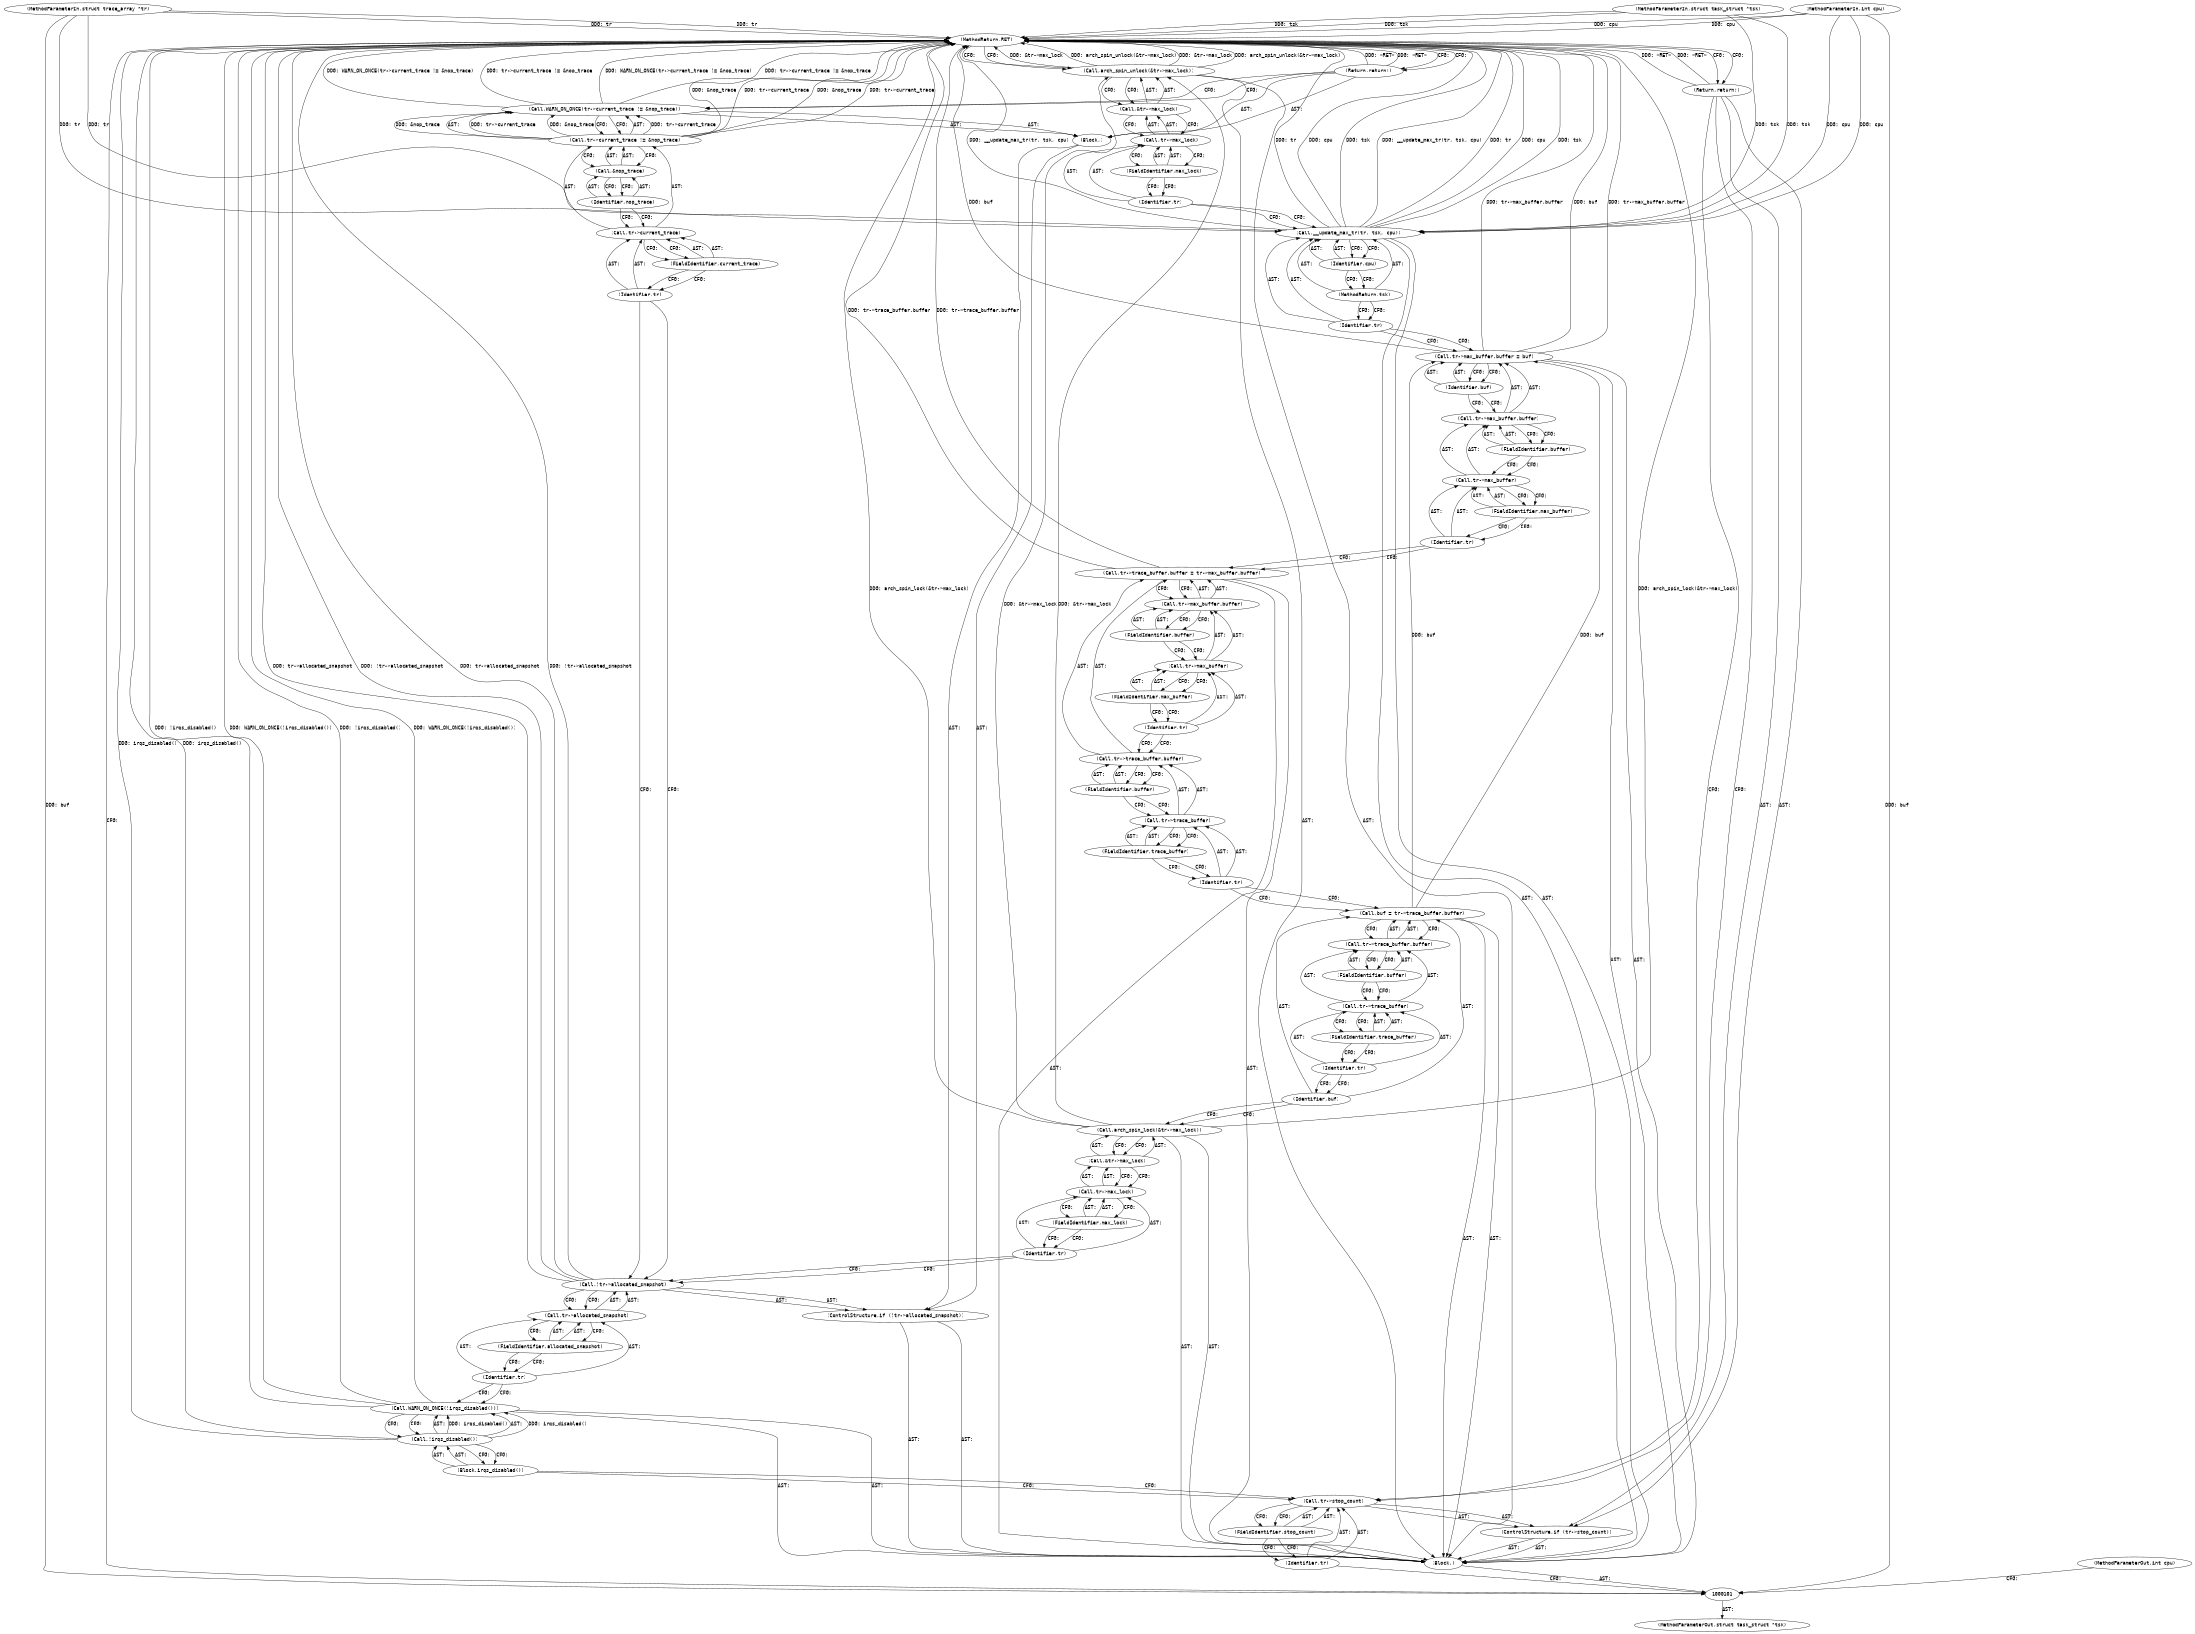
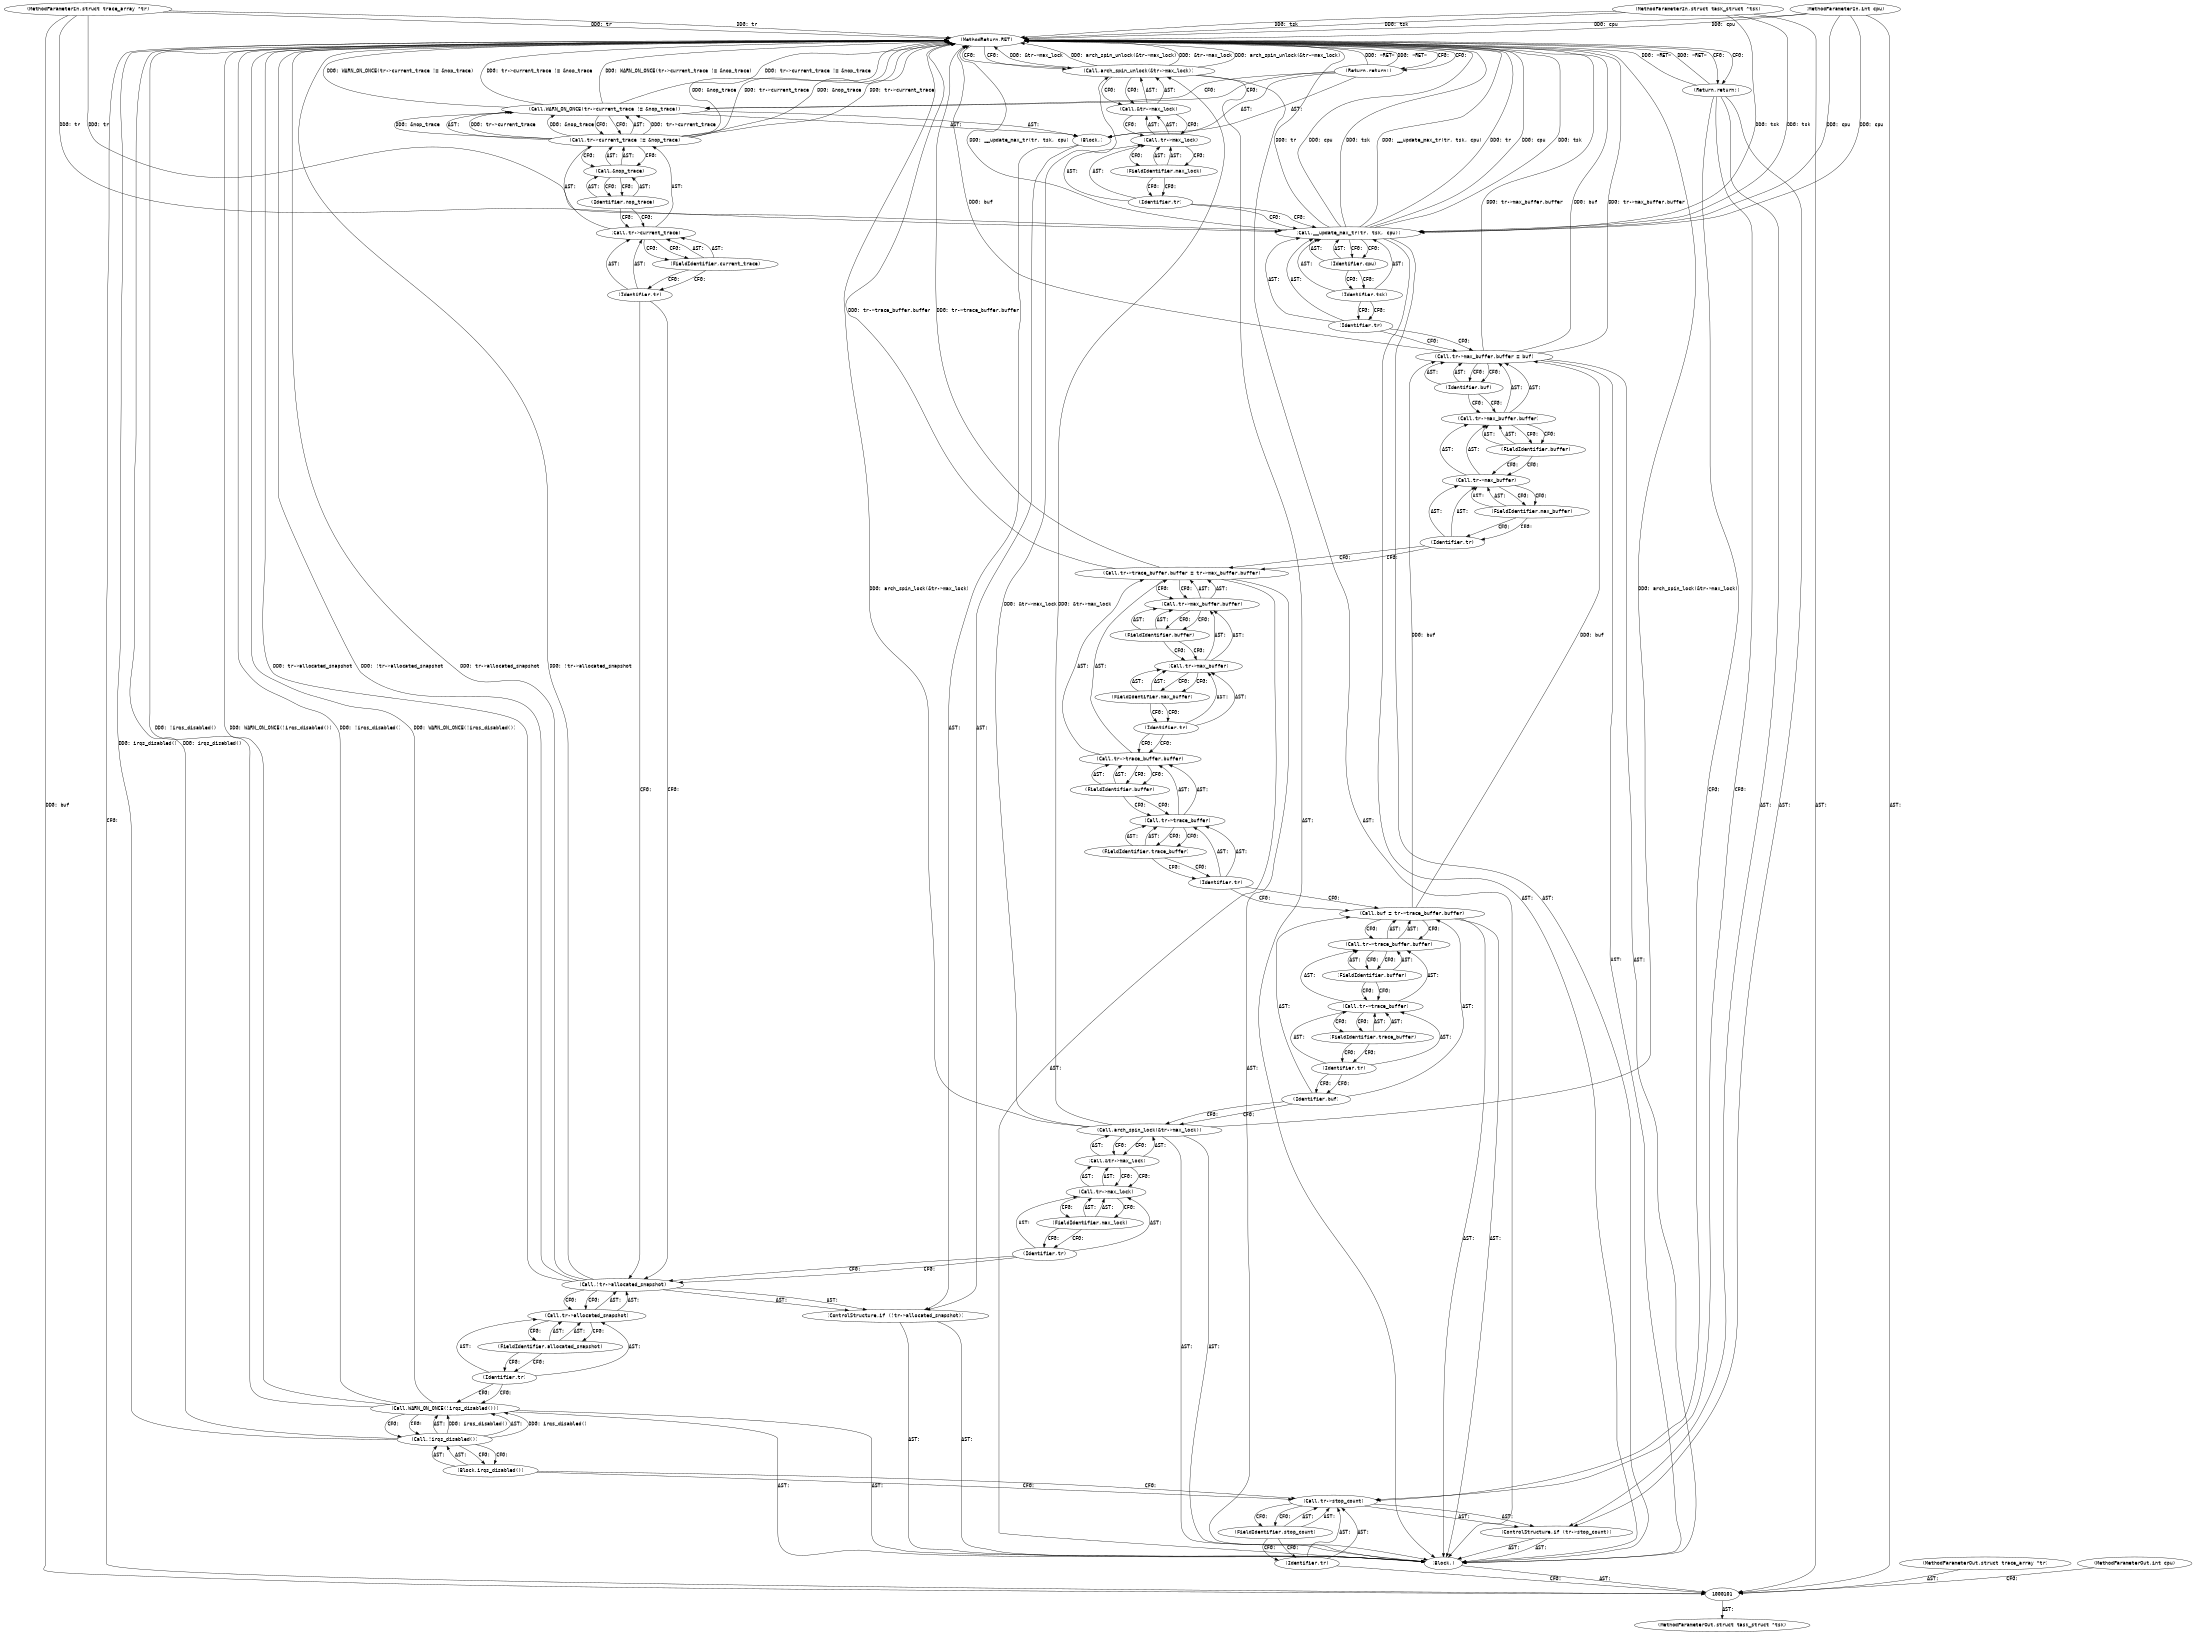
node "(MethodReturn,tsk)": label "(MethodReturn,tsk)" -> "(Identifier,tsk)"
edge "(MethodParameterIn,int cpu)" -> "1000101": label "DDG: buf" -> "AST: "
edge "(MethodParameterIn,struct task_struct *tsk)" -> "1000101": added, label "AST:"
node "(MethodParameterOut,struct trace_array *tr)": added
